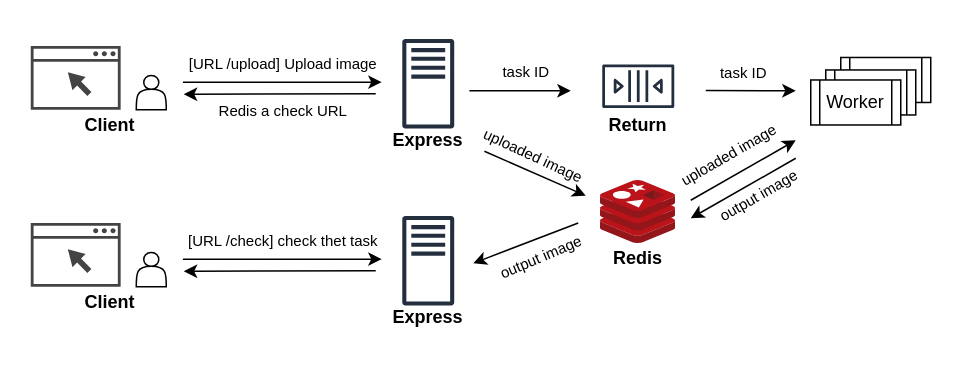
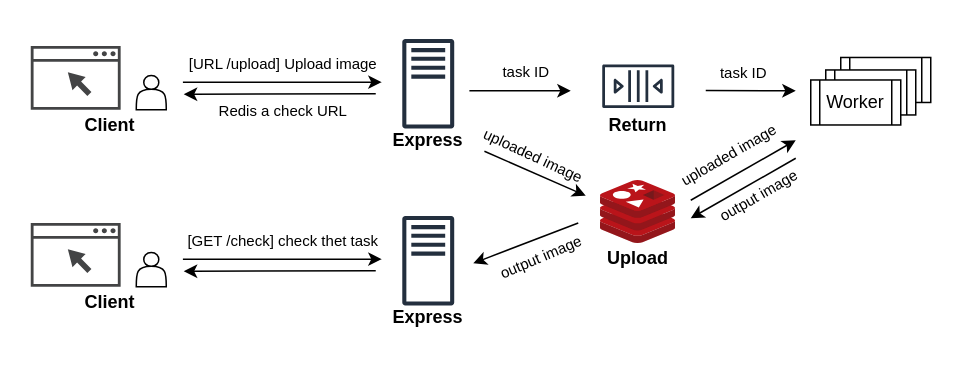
node "[URL /check] check thet task": label "[URL /check] check thet task" -> "[GET /check] check thet task"
node "Redis": label "Redis" -> "Upload"
